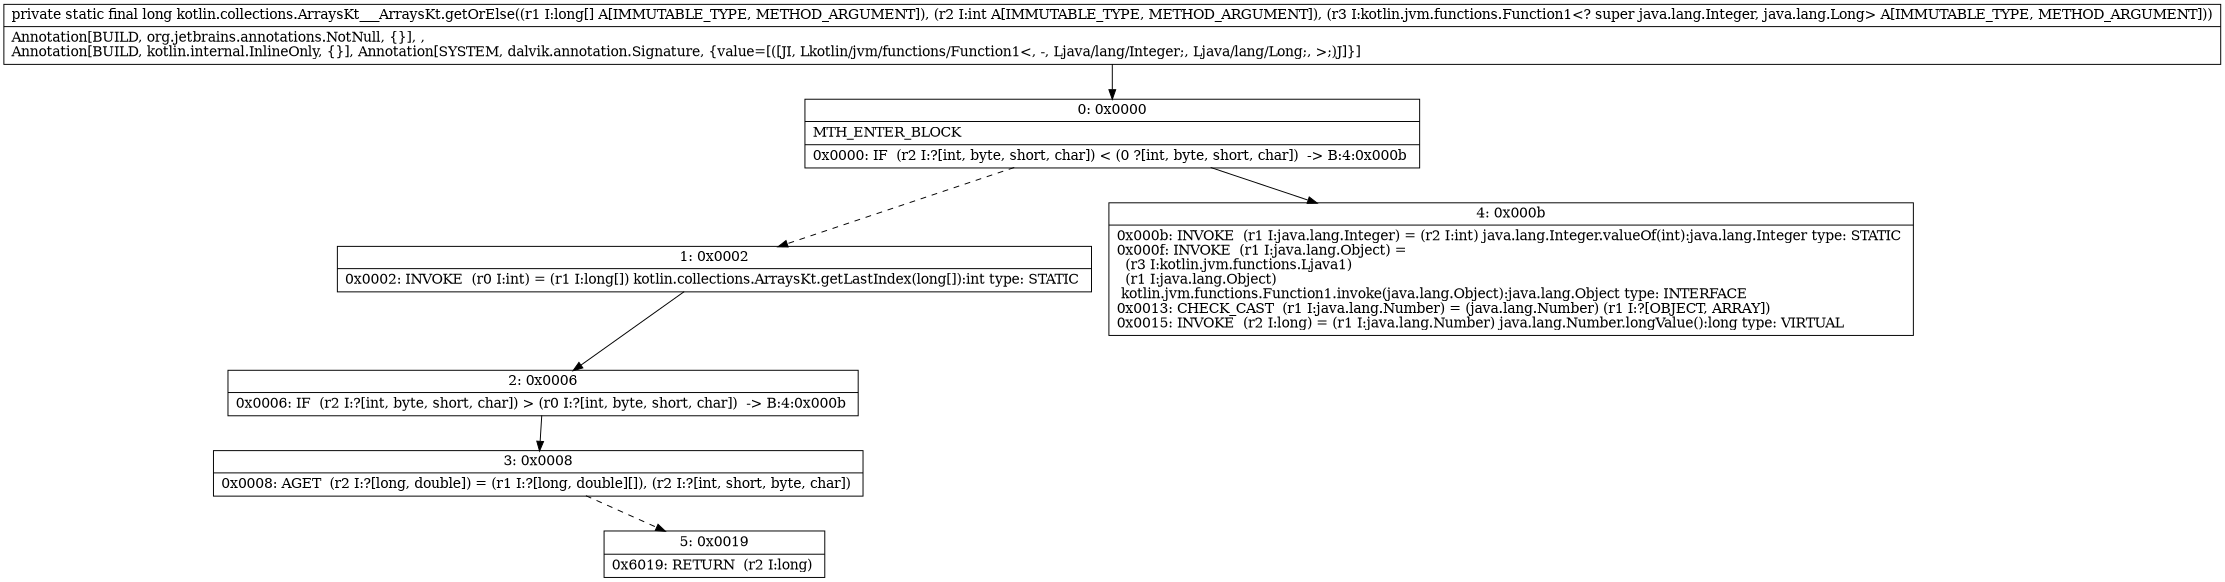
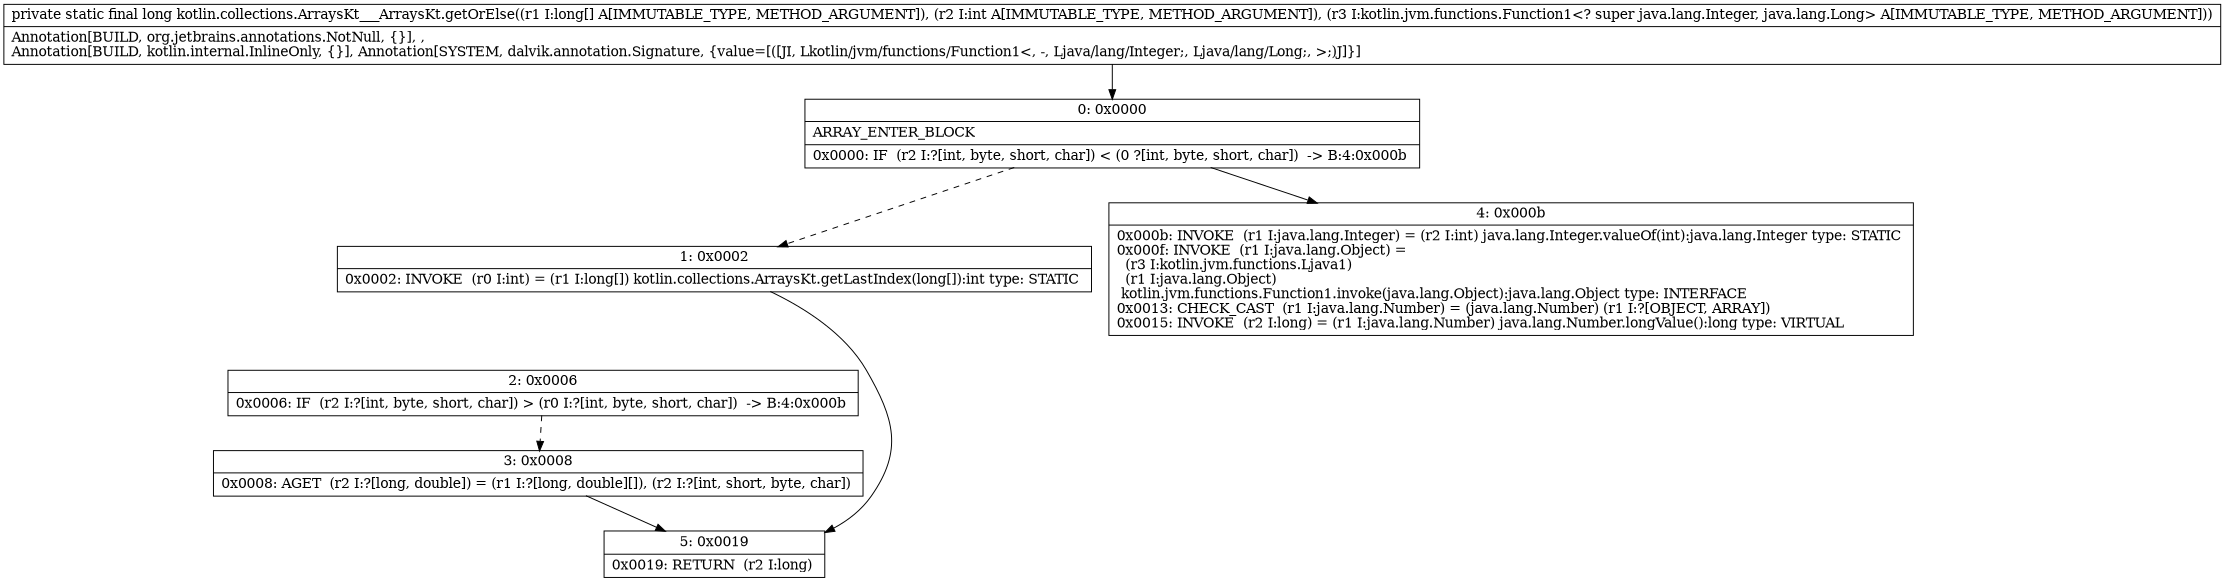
node "0: 0x0000": text "MTH_ENTER_BLOCK" -> "ARRAY_ENTER_BLOCK"
edge "1: 0x0002" -> "2: 0x0006": now "1: 0x0002" -> "5: 0x0019"
edge "2: 0x0006" -> "3: 0x0008": style solid -> dashed
edge "3: 0x0008" -> "5: 0x0019": style dashed -> solid
node "5: 0x0019": text "0x6019: RETURN  (r2 I:long)" -> "0x0019: RETURN  (r2 I:long)"
